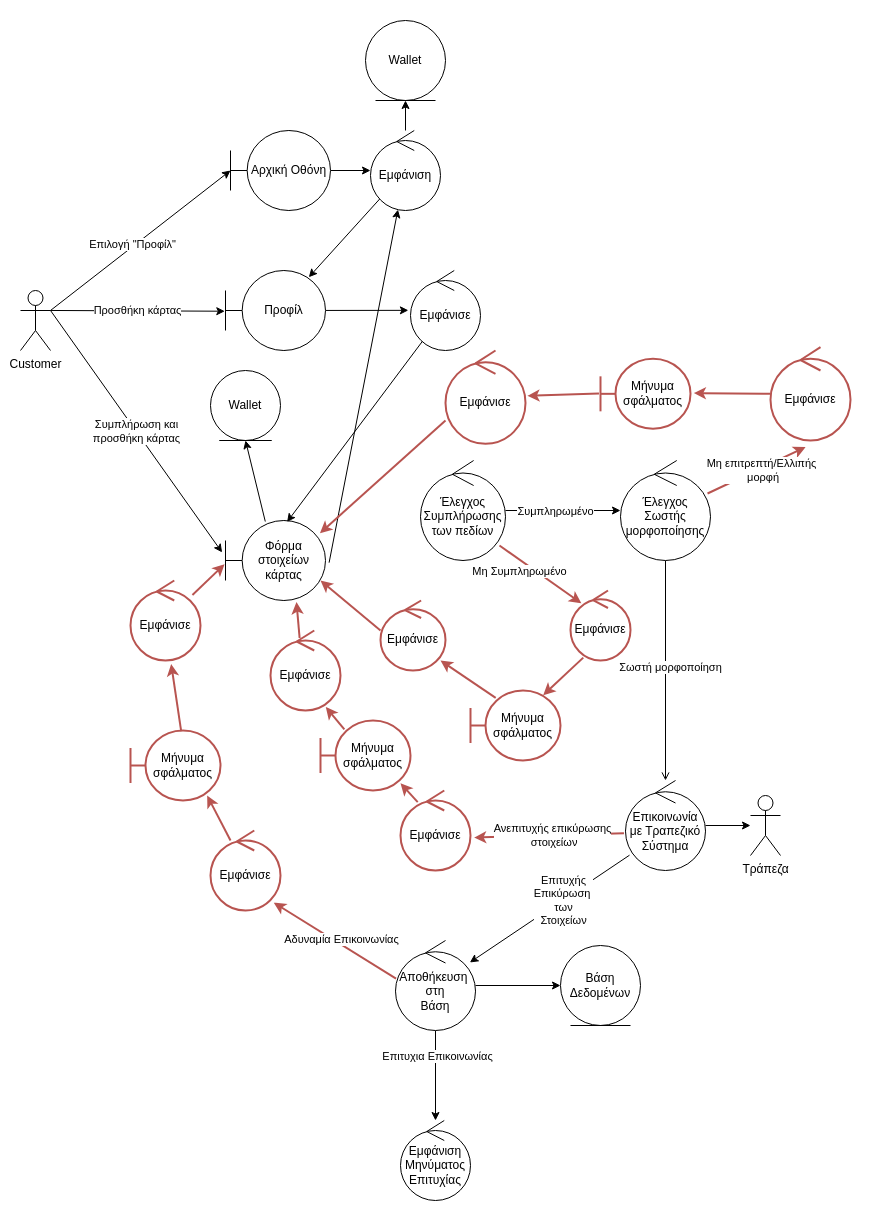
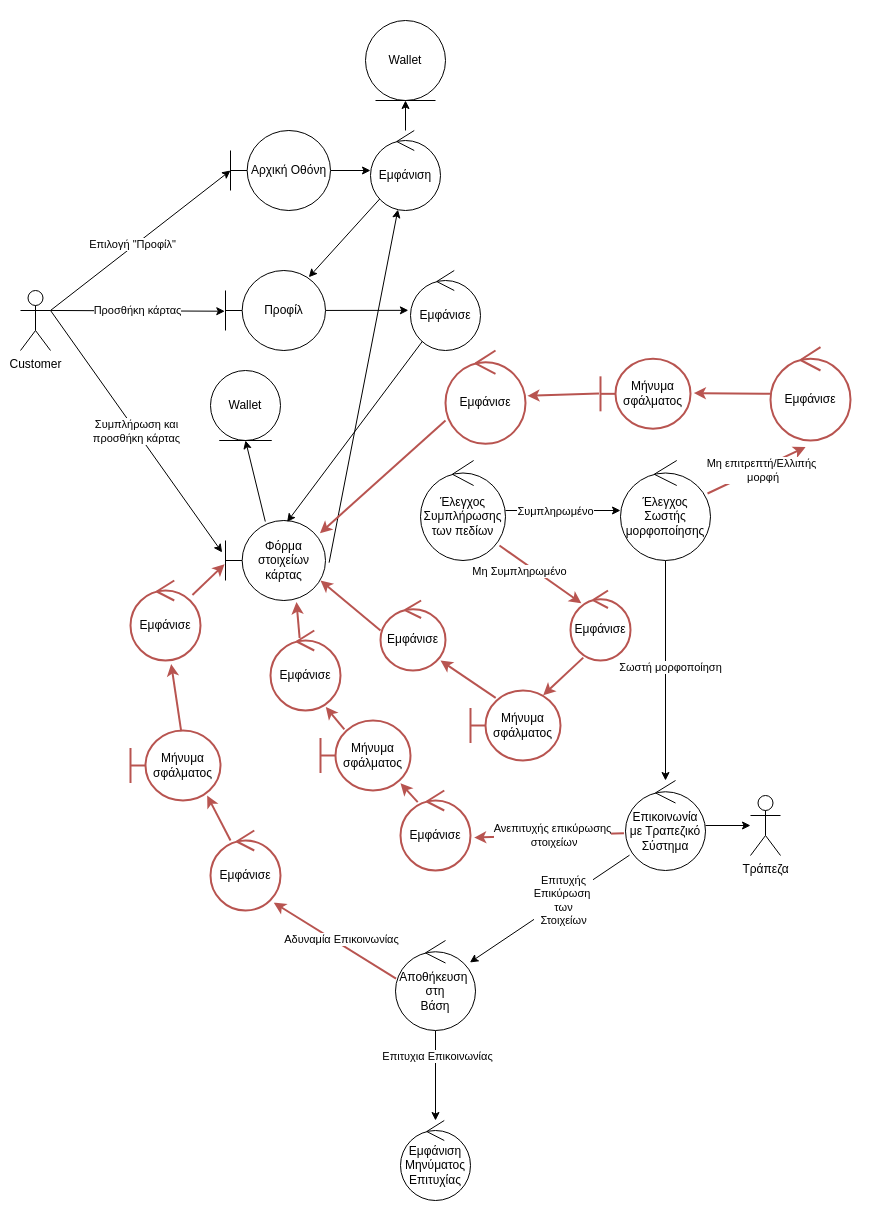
edge "Έλεγχος Σωστής μορφοποίησης" -> "Επικοινωνία με Τραπεζικό Σύστημα": arrowhead open -> classic
edge "Αποθήκευση στη Βάση" -> "Βάση Δεδομένων": removed
node "Βάση Δεδομένων": removed
